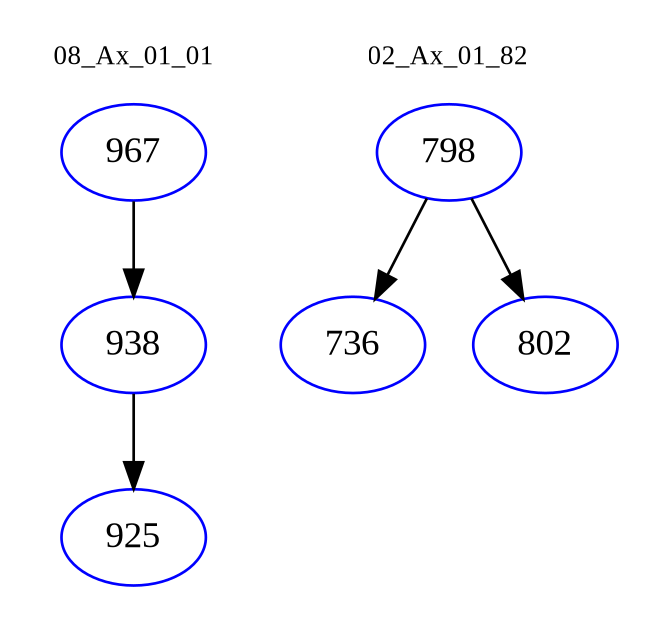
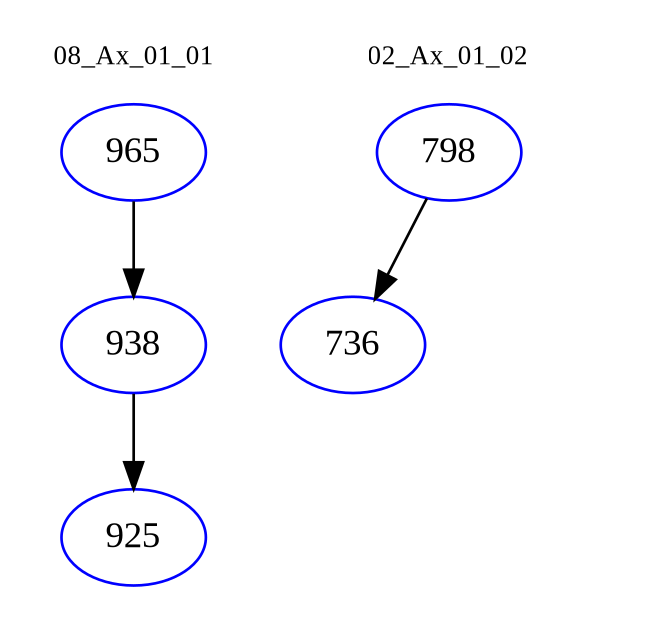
cluster "02_Ax_01_82": label "02_Ax_01_82" -> "02_Ax_01_02"
node "967": label "967" -> "965"
node "802": removed
